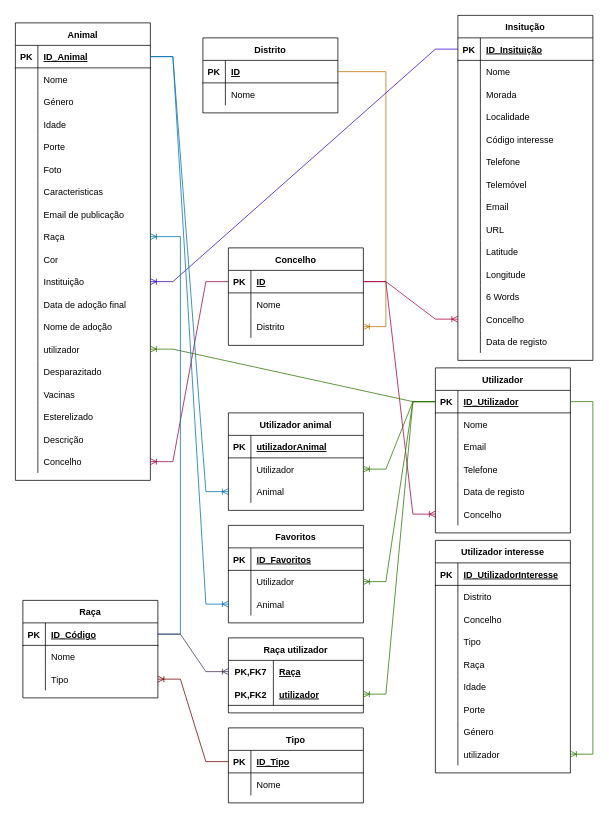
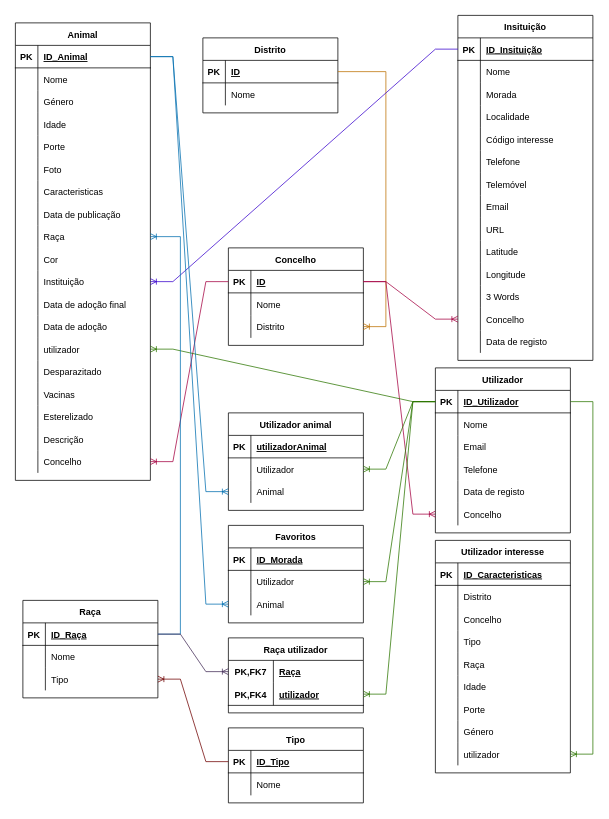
node "Insitução": label "Insitução" -> "Insituição"
node "Email de publicação": label "Email de publicação" -> "Data de publicação"
node "6 Words": label "6 Words" -> "3 Words"
node "Nome de adoção": label "Nome de adoção" -> "Data de adoção"
node "ID_Favoritos": label "ID_Favoritos" -> "ID_Morada"
node "ID_UtilizadorInteresse": label "ID_UtilizadorInteresse" -> "ID_Caracteristicas"
node "ID_Código": label "ID_Código" -> "ID_Raça"
node "PK,FK2": label "PK,FK2" -> "PK,FK4"
